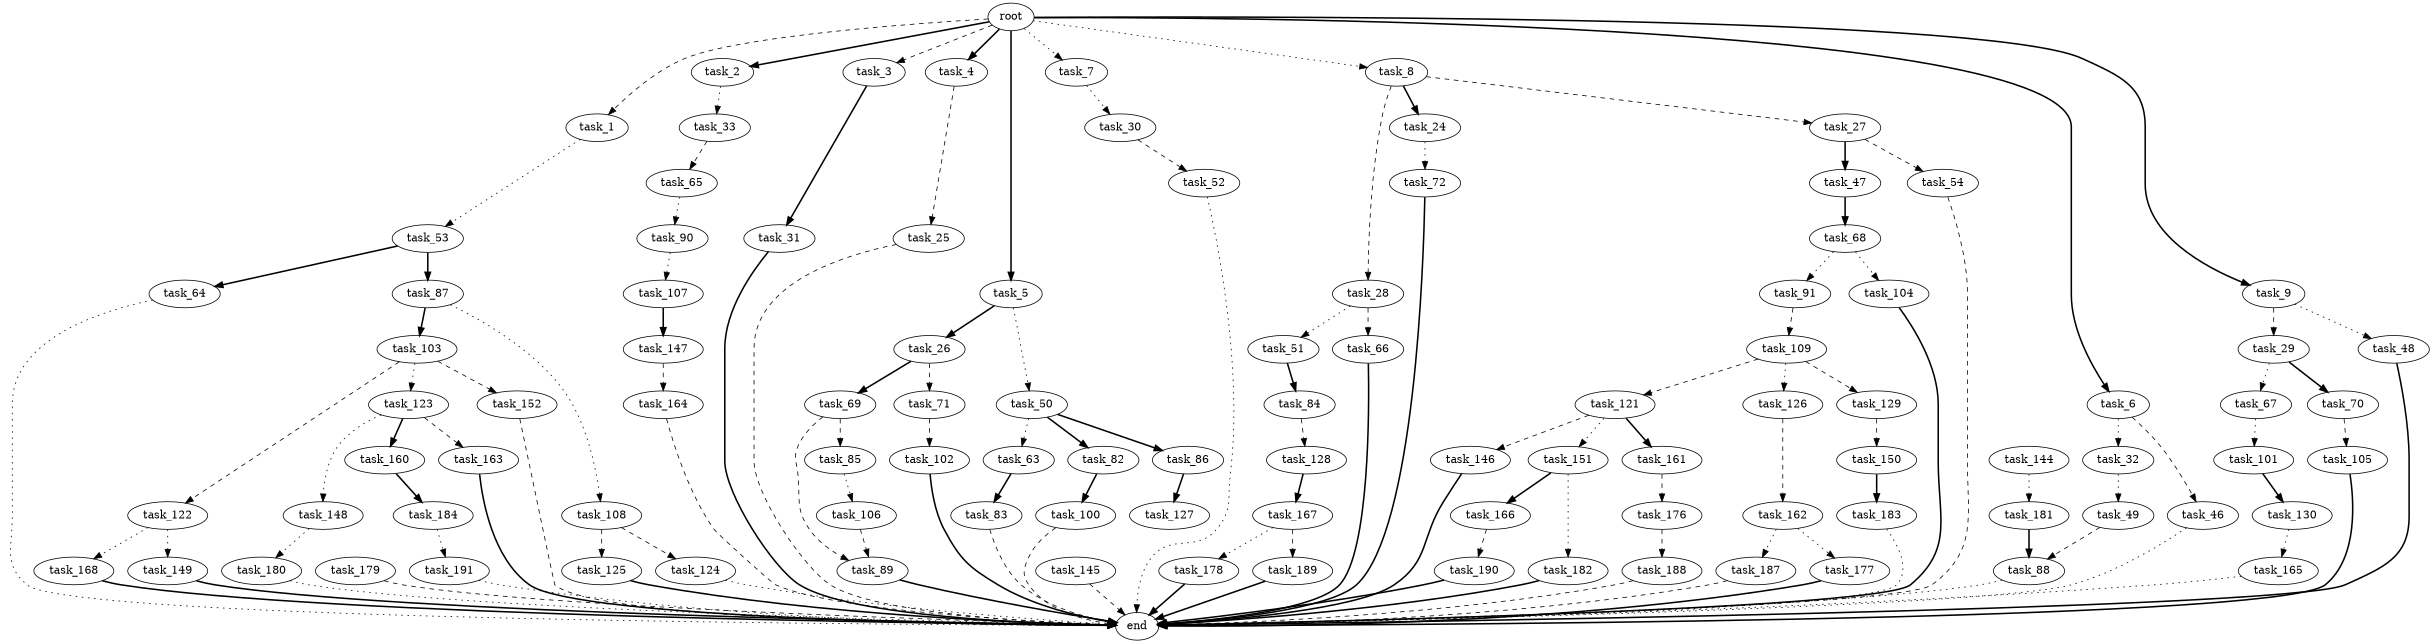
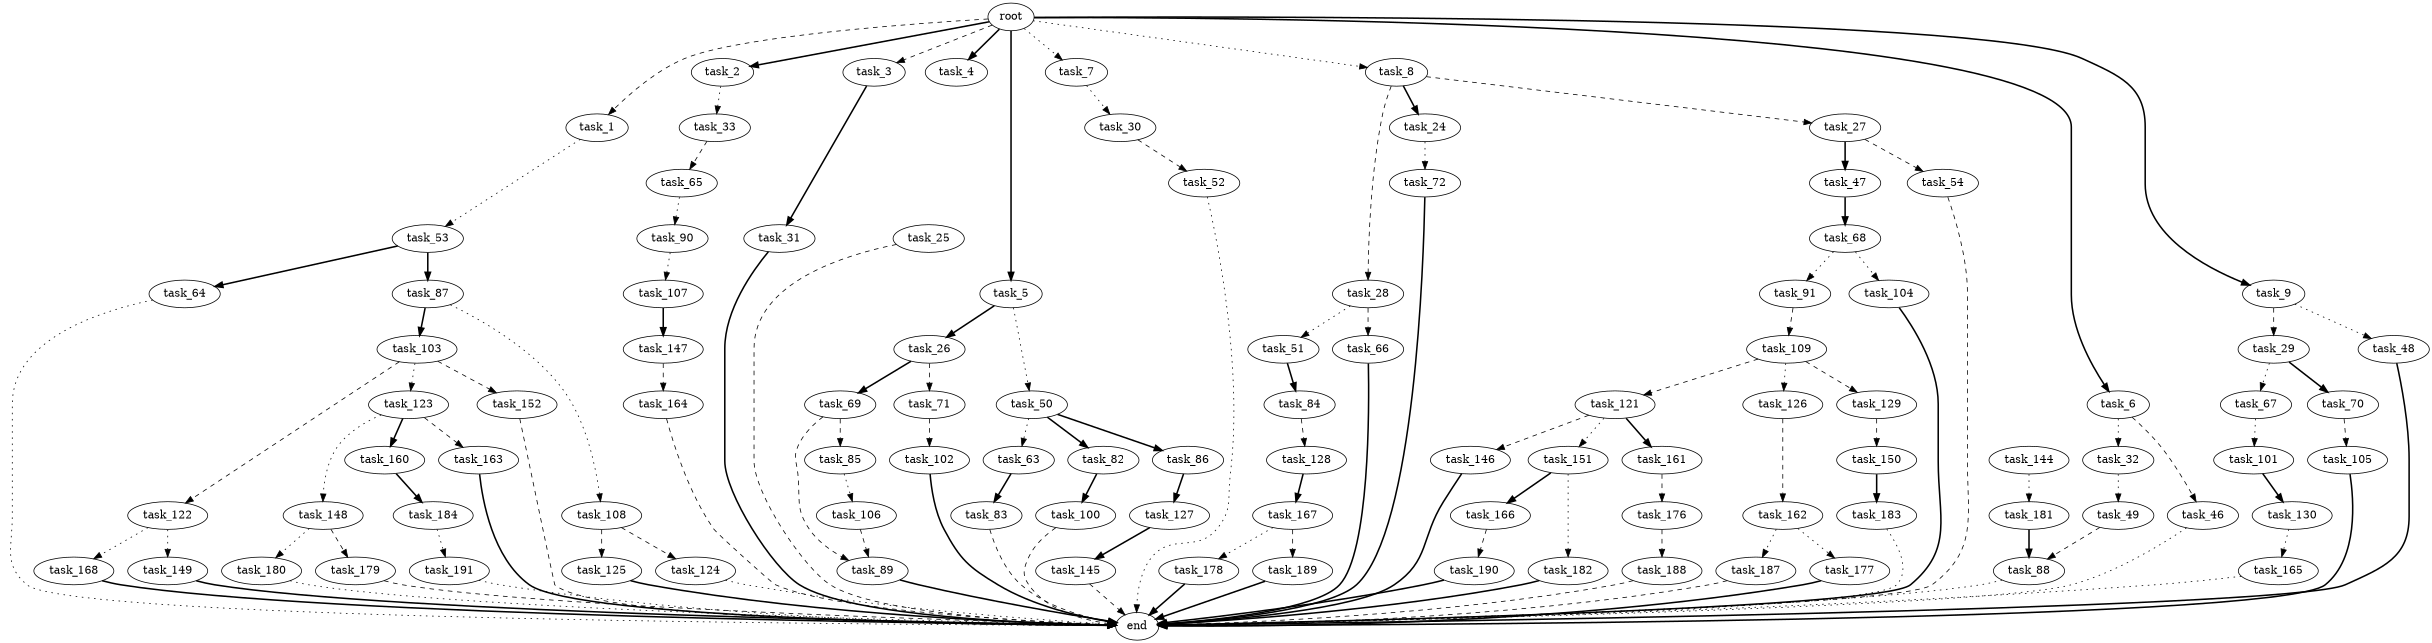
edge "task_4" -> "task_25": removed
edge "task_148" -> "task_179": added
edge "task_127" -> "task_145": added
